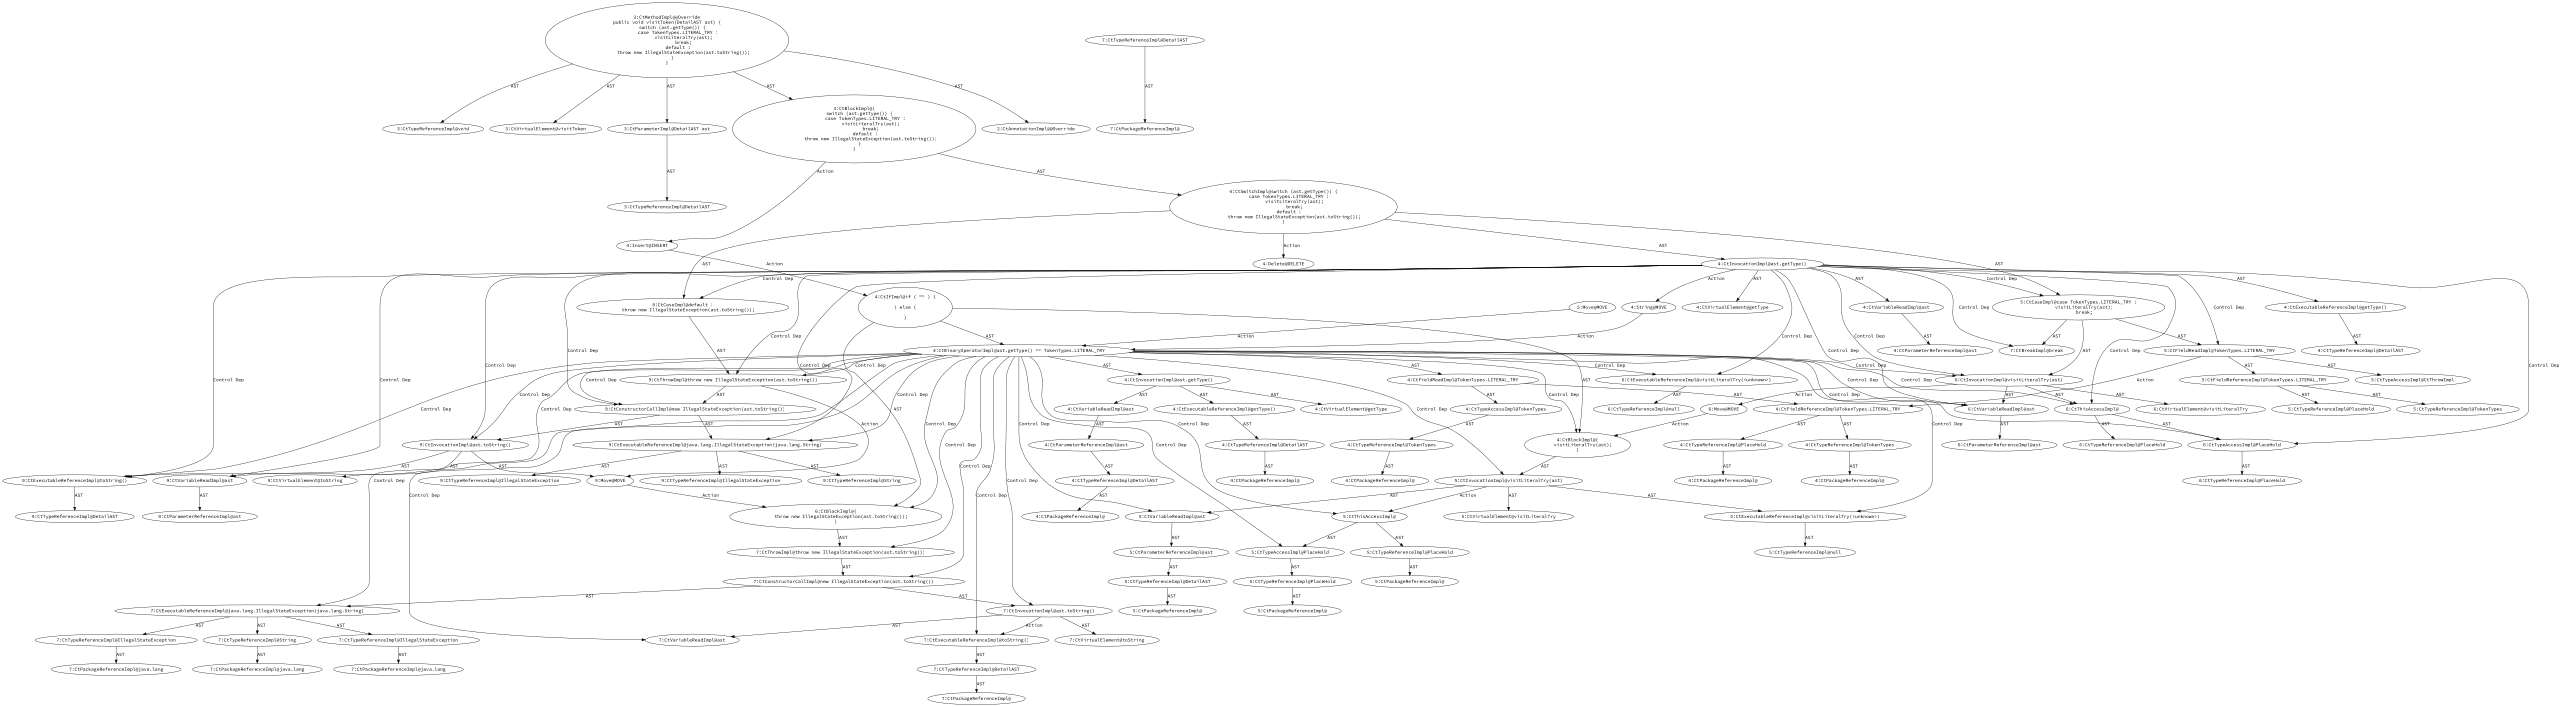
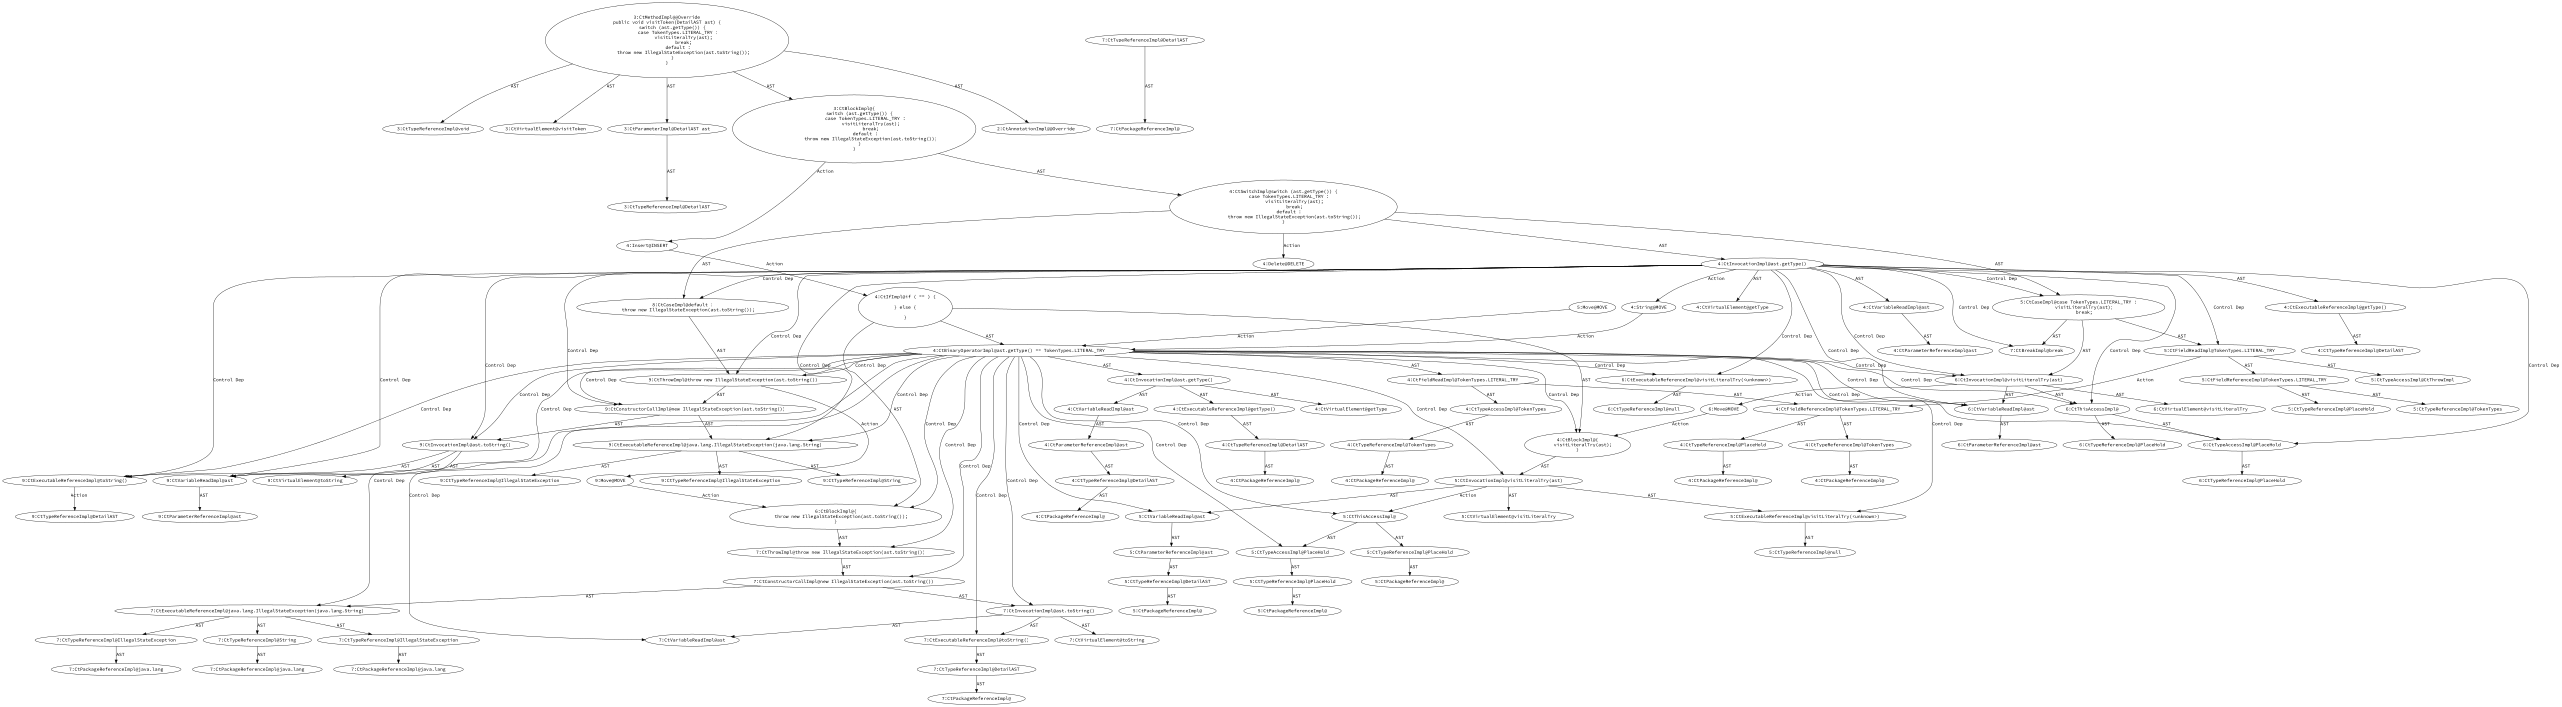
edge "9:CtInvocationImpl@ast.toString()" -> "9:Move@MOVE": now "9:CtInvocationImpl@ast.toString()" -> "9:CtVariableReadImpl@ast"
edge "9:CtExecutableReferenceImpl@toString()" -> "9:CtTypeReferenceImpl@DetailAST": label "AST" -> "Action"
edge "7:CtInvocationImpl@ast.toString()" -> "7:CtExecutableReferenceImpl@toString()": label "Action" -> "AST"
